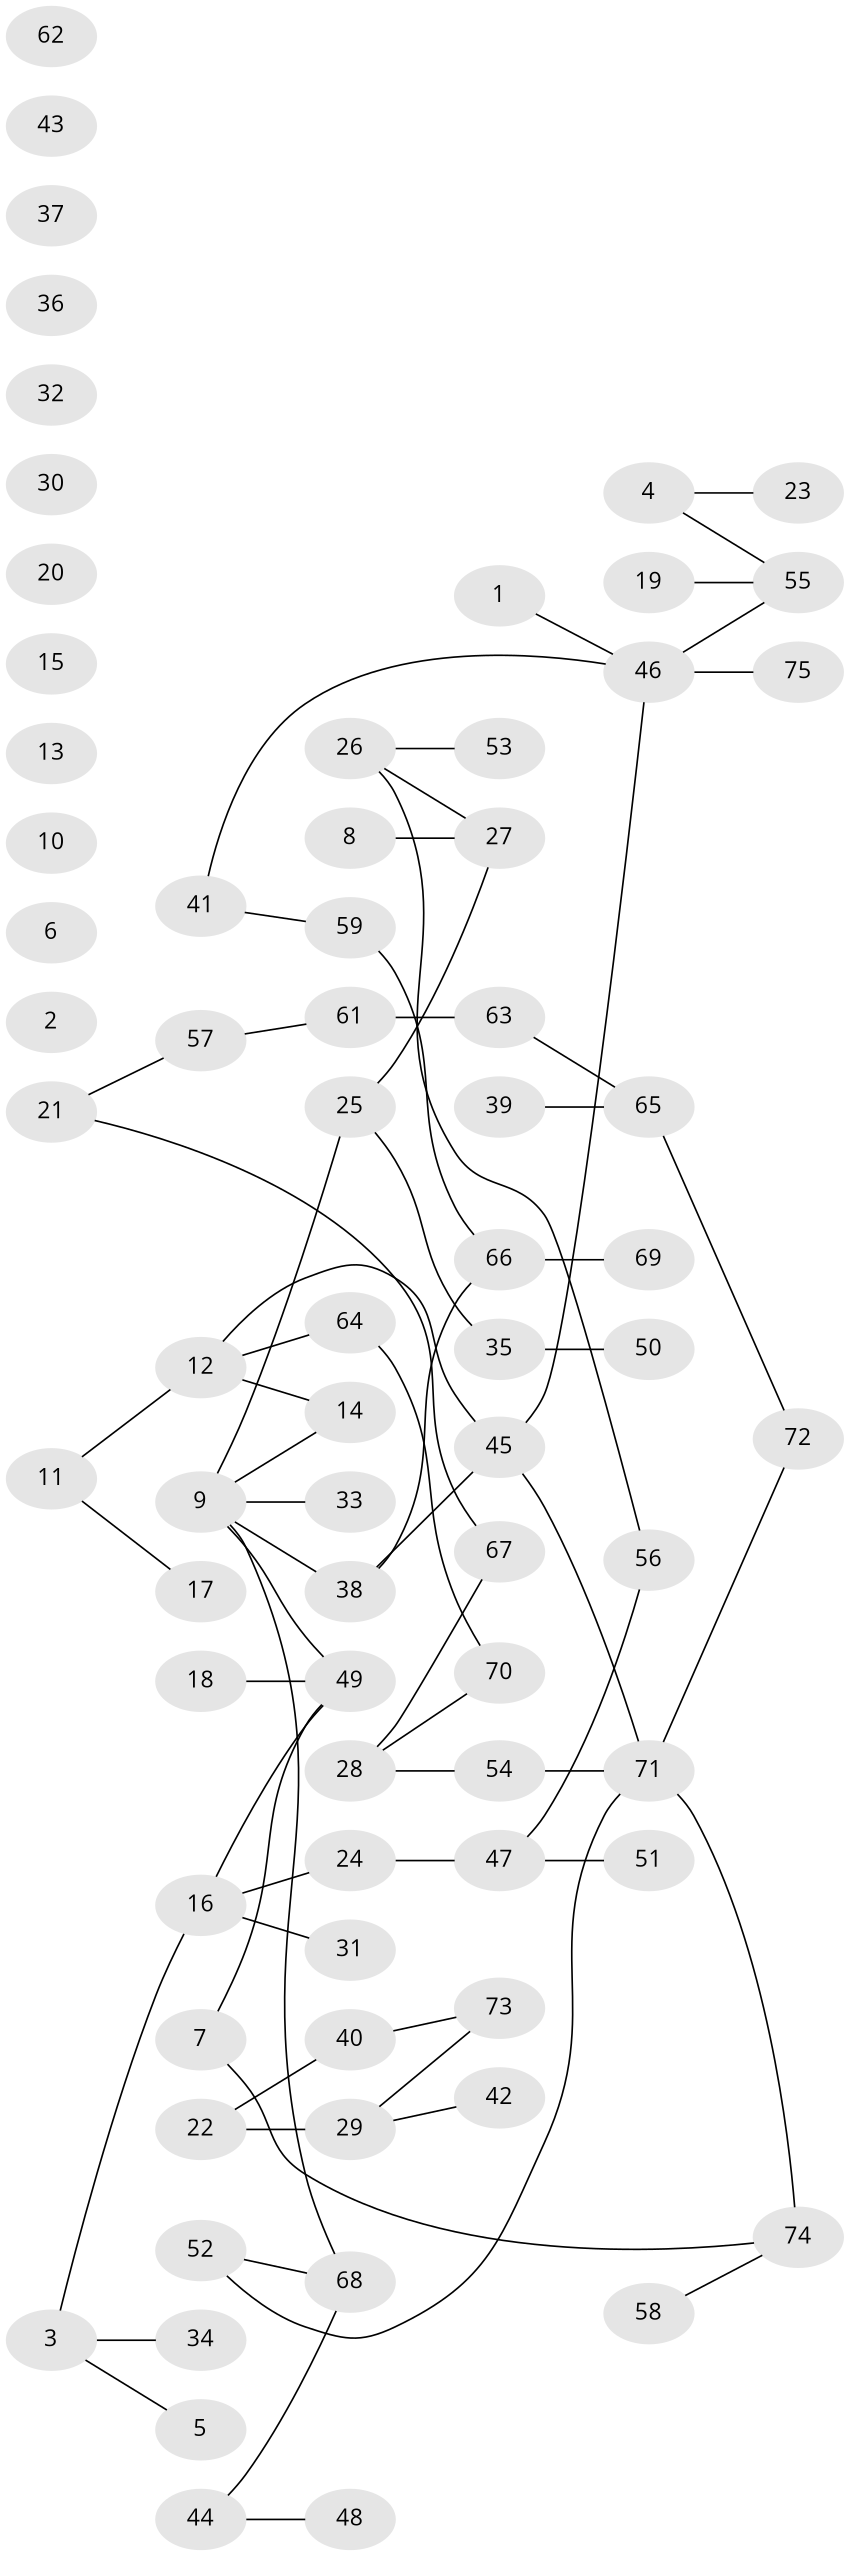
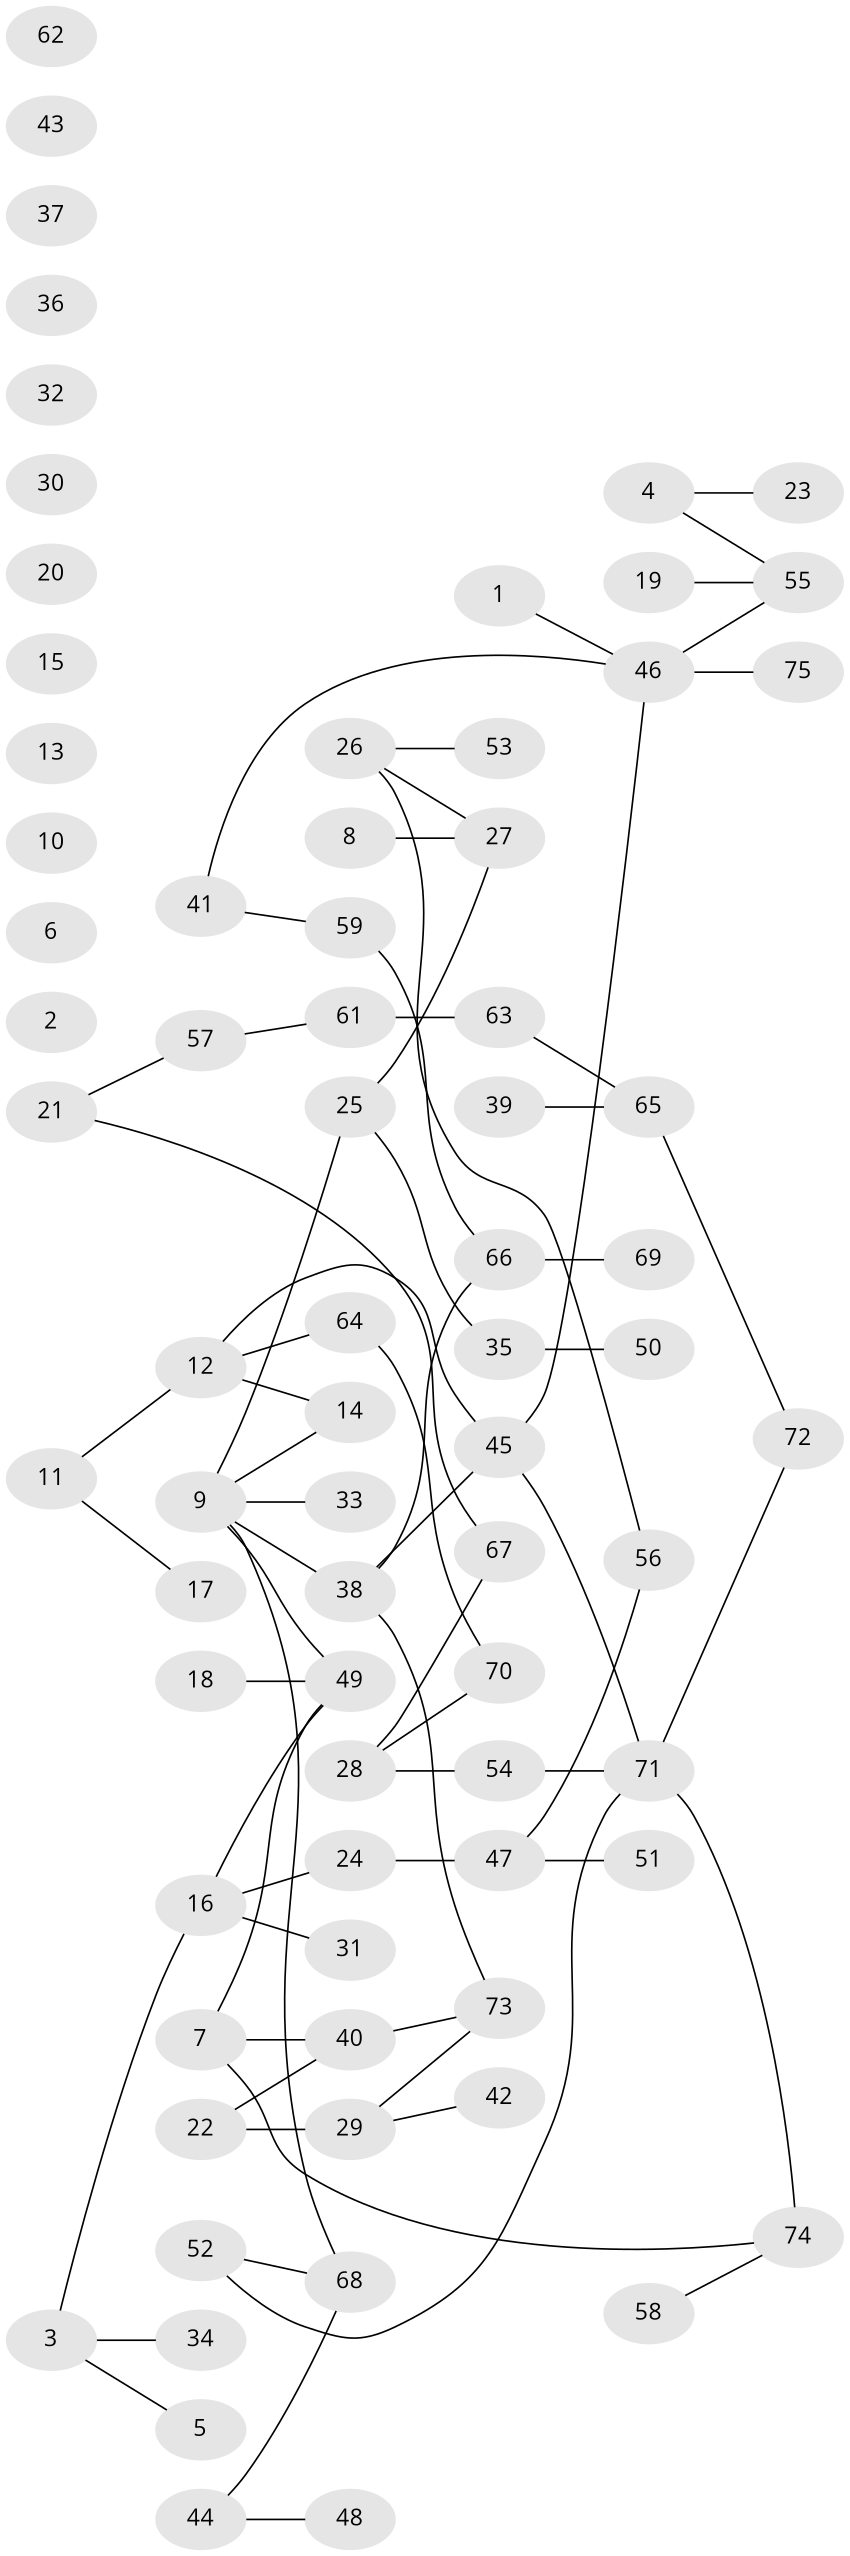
edge "38" -- "73": added
edge "7" -- "40": added
